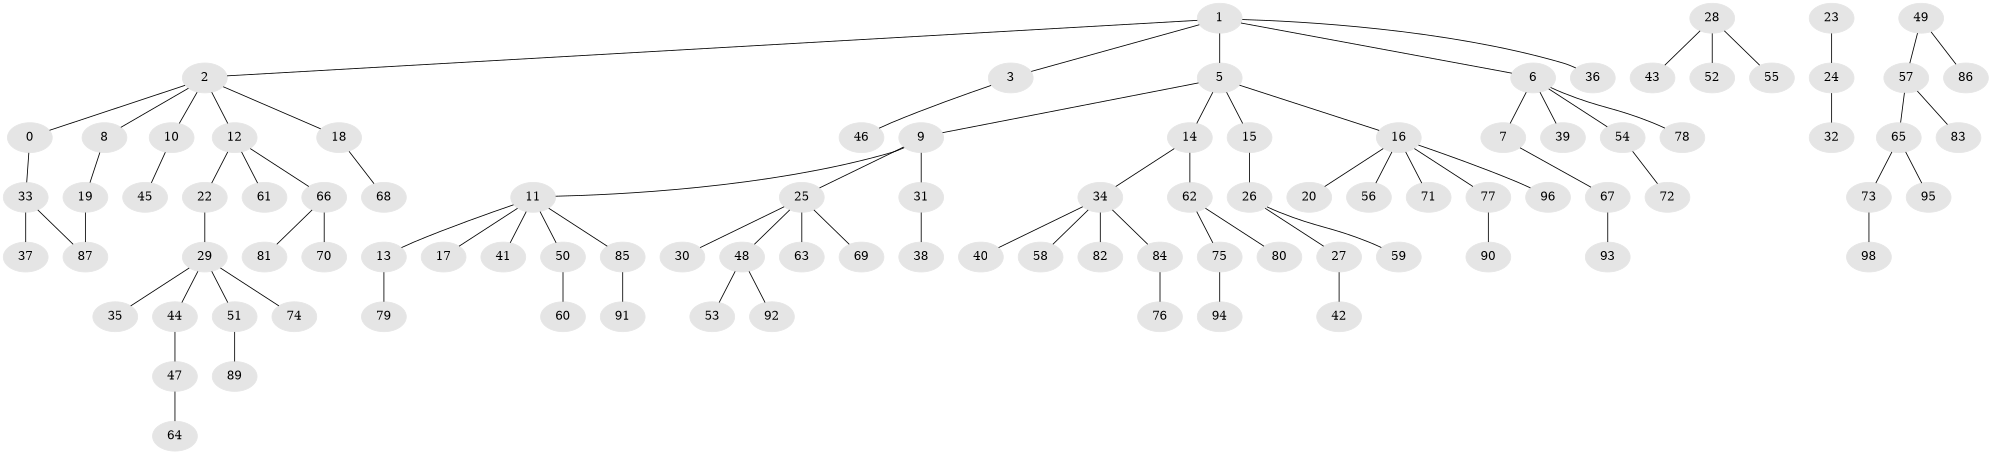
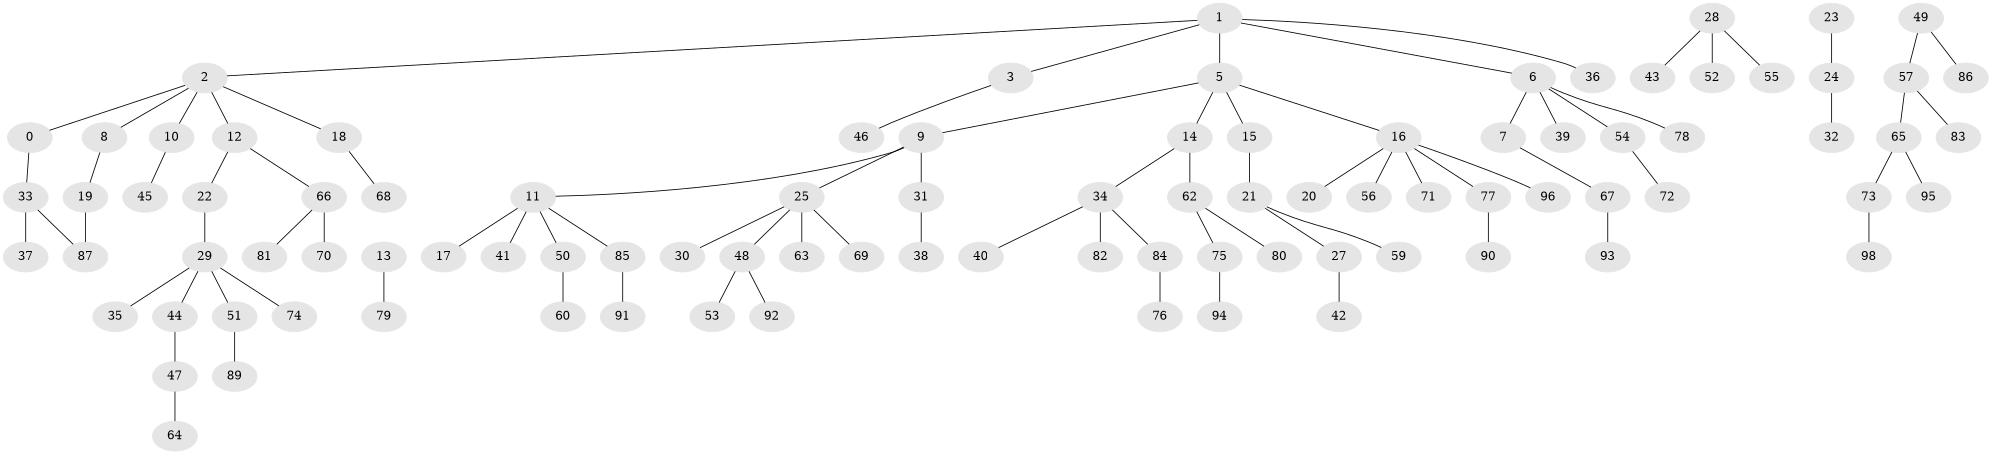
node "61": removed
node "26": label "26" -> "21"
edge "11" -- "13": removed
node "58": removed
